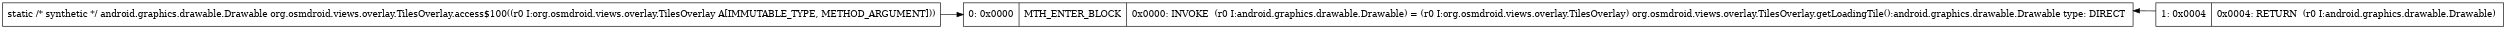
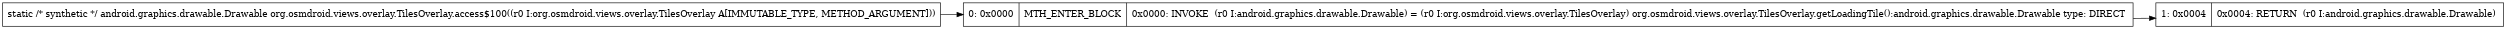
edge "1: 0x0004" -> "0: 0x0000": reversed
